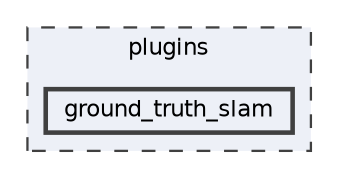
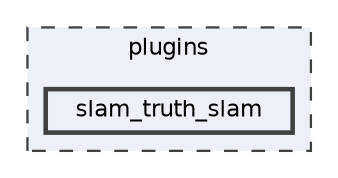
node "ground_truth_slam": label "ground_truth_slam" -> "slam_truth_slam"
